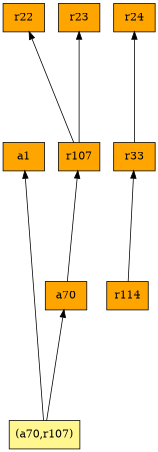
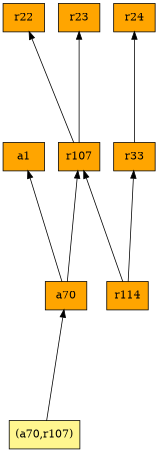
edge "r114" -> "r107": added
edge "(a70,r107)" -> "a1": now "a70" -> "a1"
